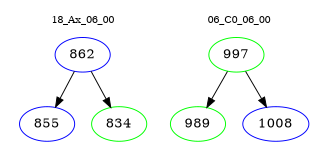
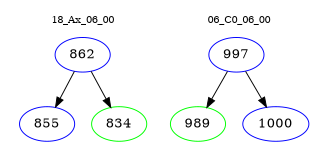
node "997": color green -> blue
node "1008": label "1008" -> "1000"
